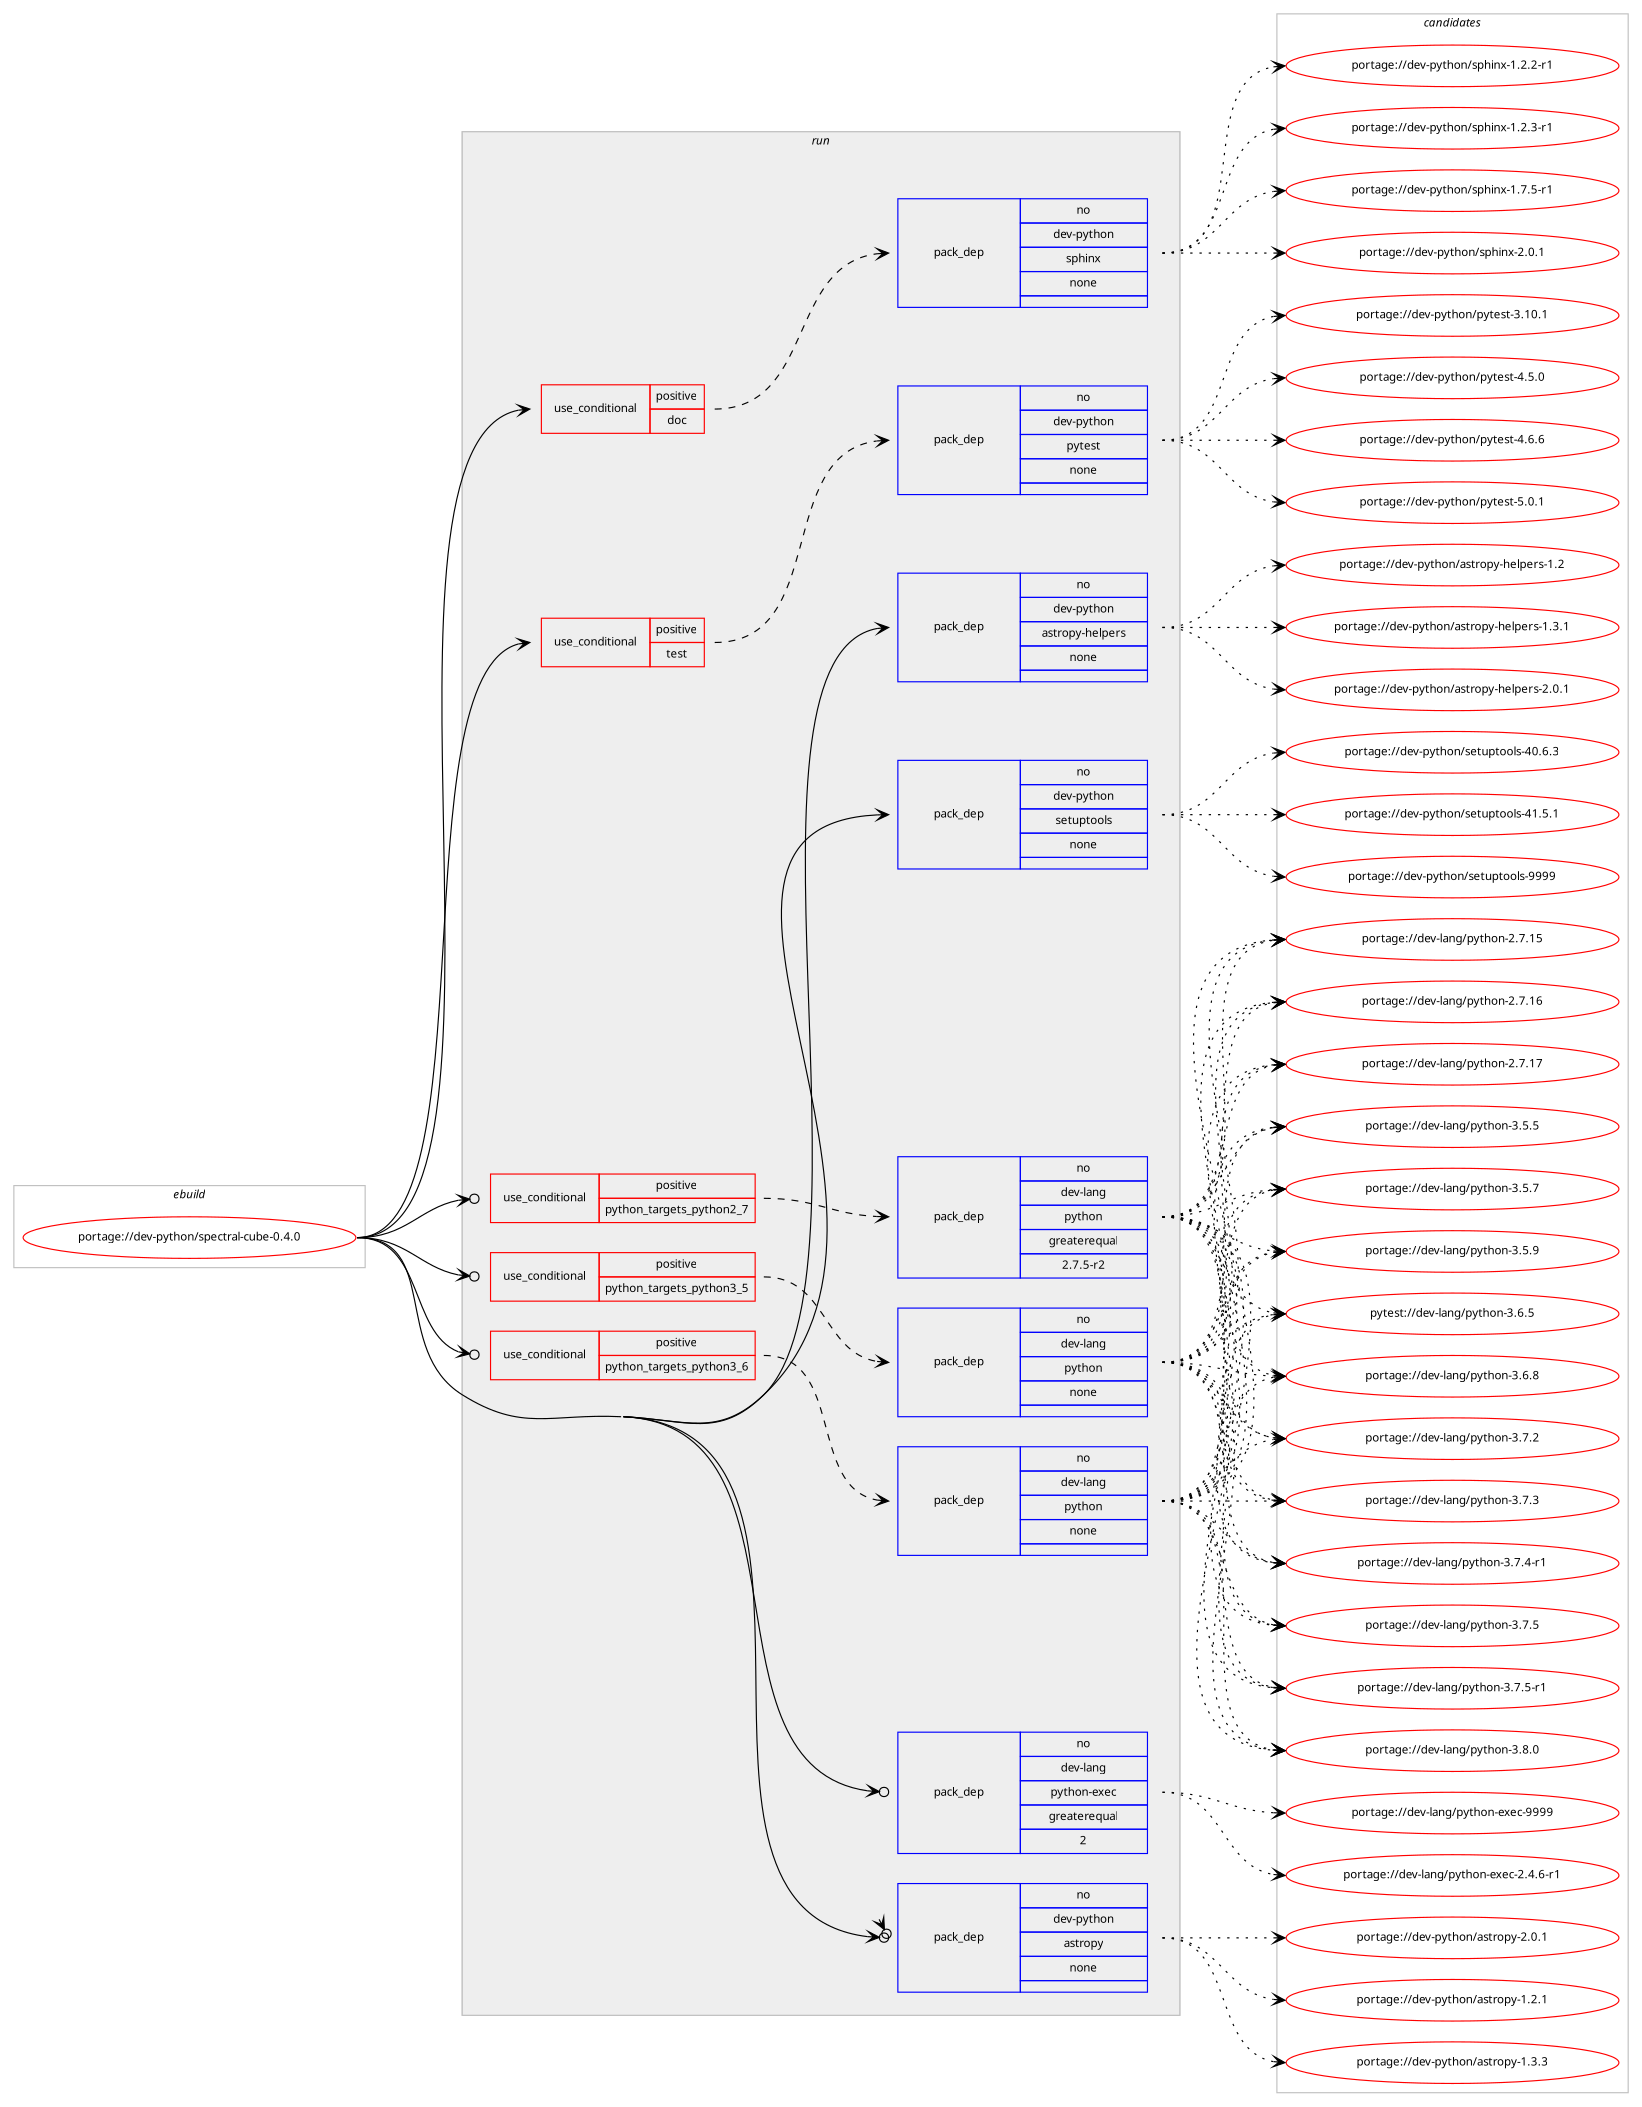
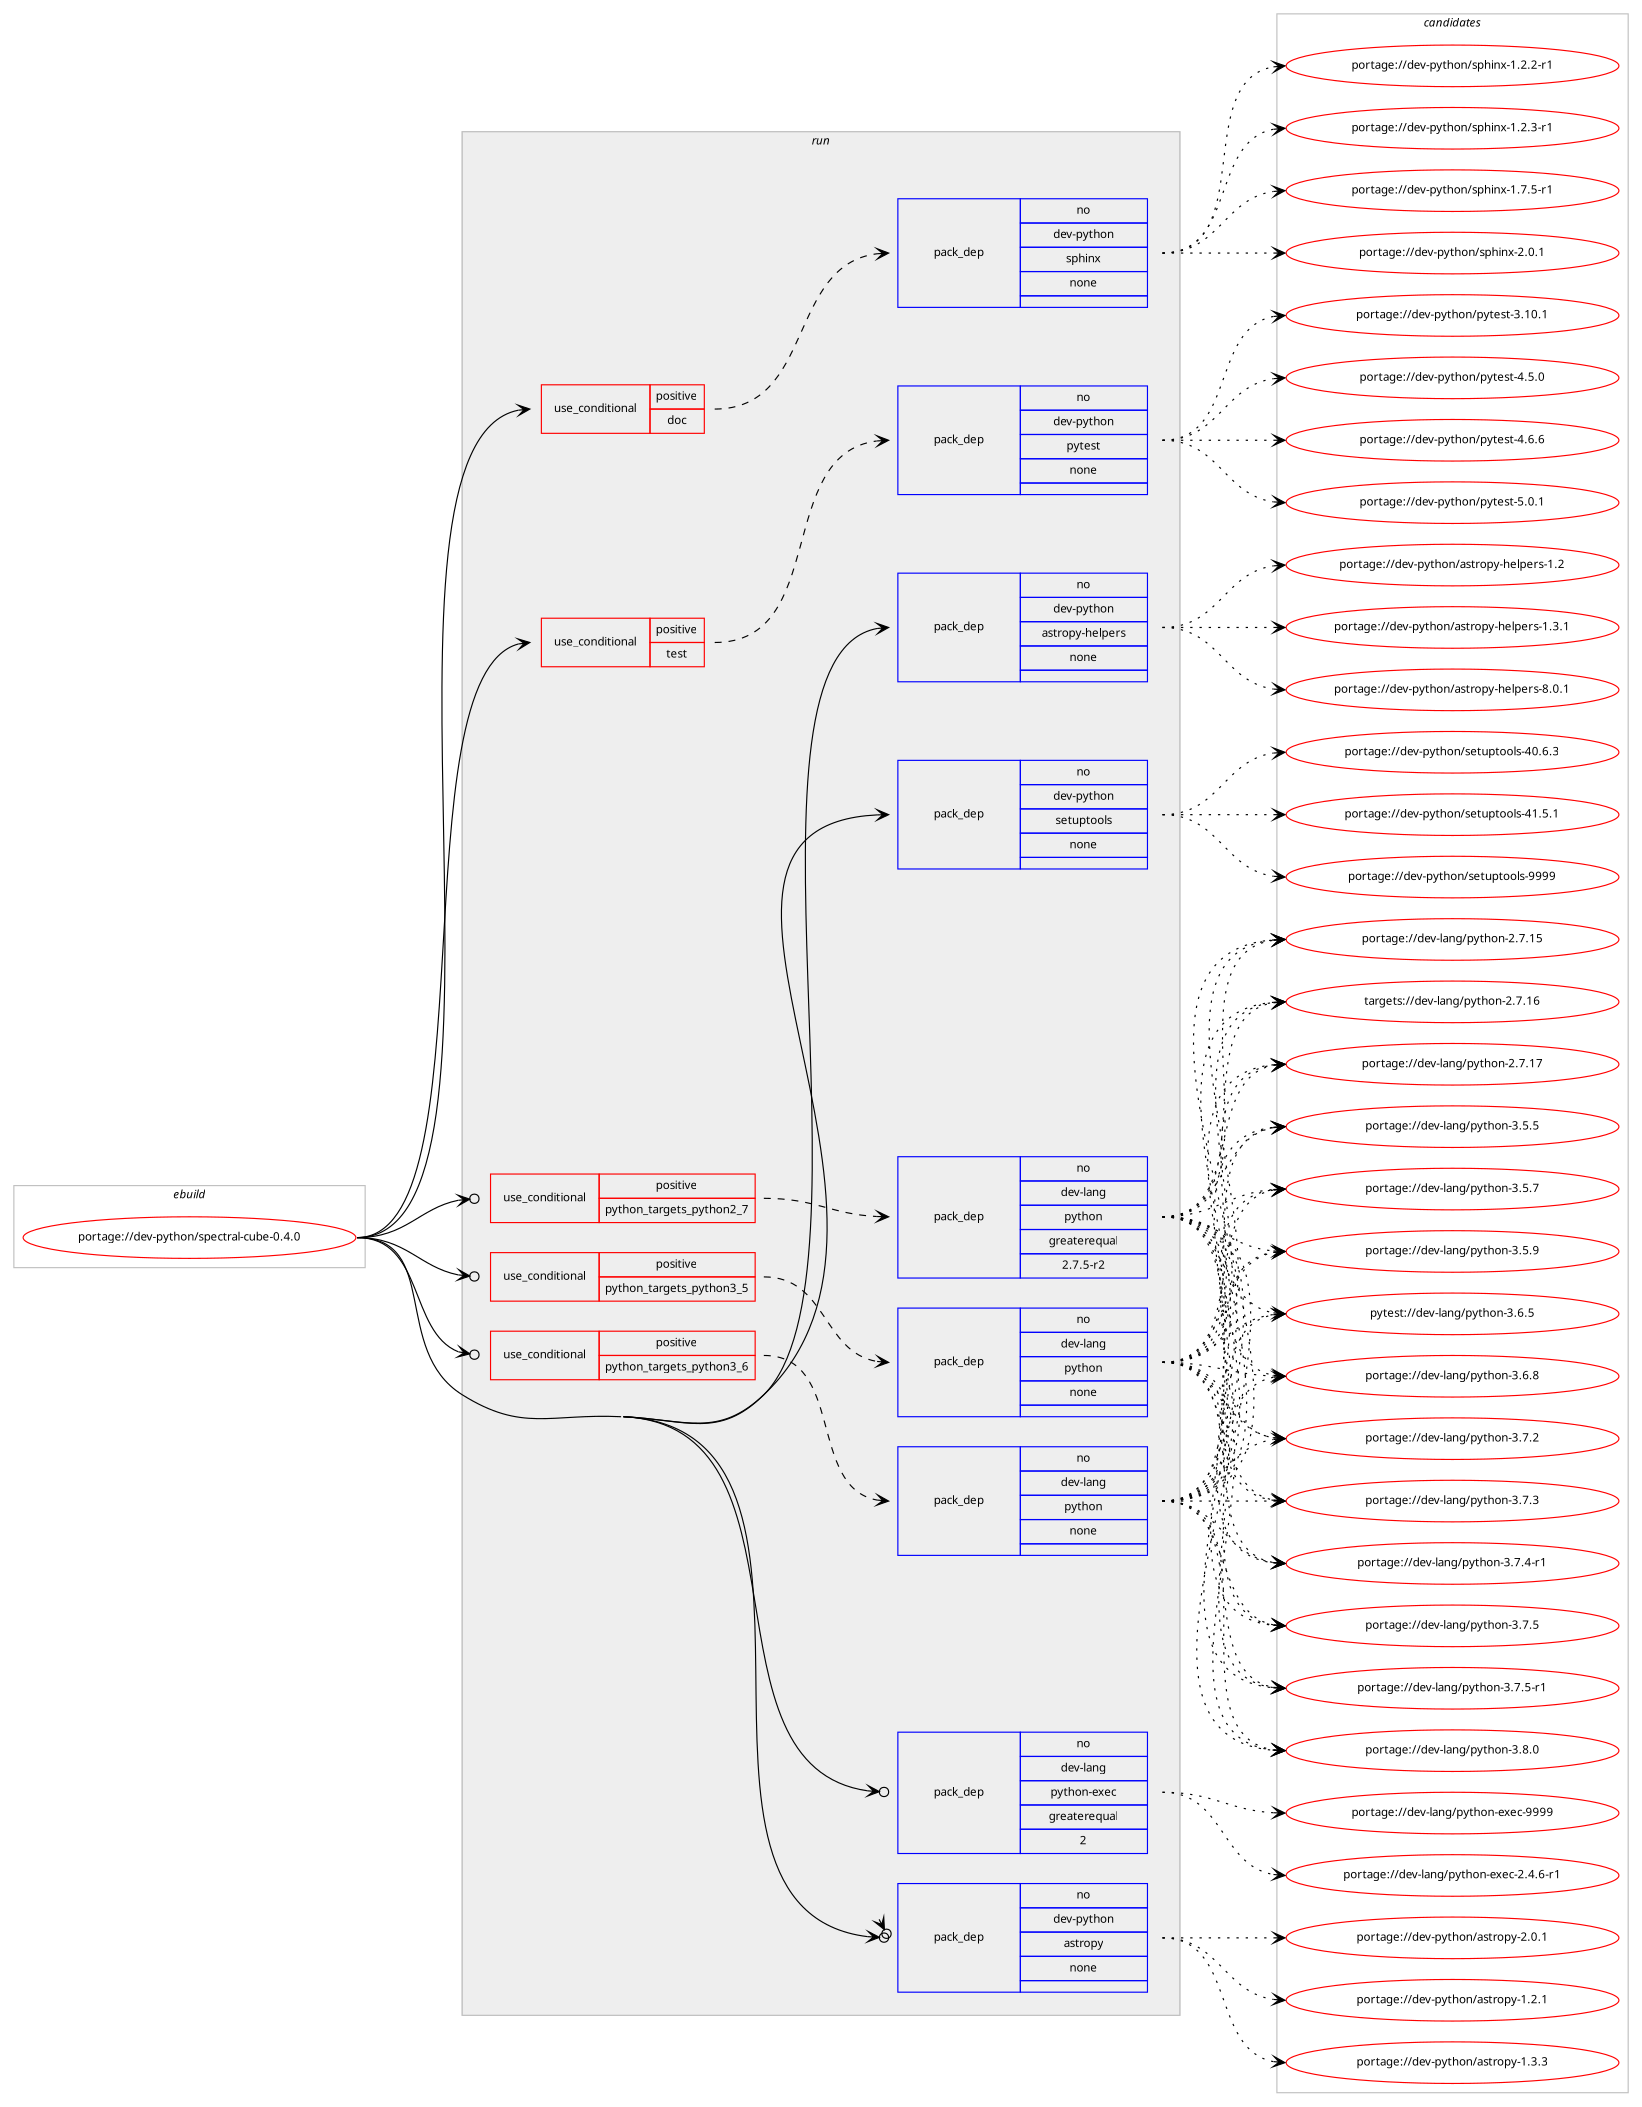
node "portage://dev-python/astropy-helpers-2.0.1": label "portage://dev-python/astropy-helpers-2.0.1" -> "portage://dev-python/astropy-helpers-8.0.1"
node "portage://dev-lang/python-2.7.16": label "portage://dev-lang/python-2.7.16" -> "targets://dev-lang/python-2.7.16"
